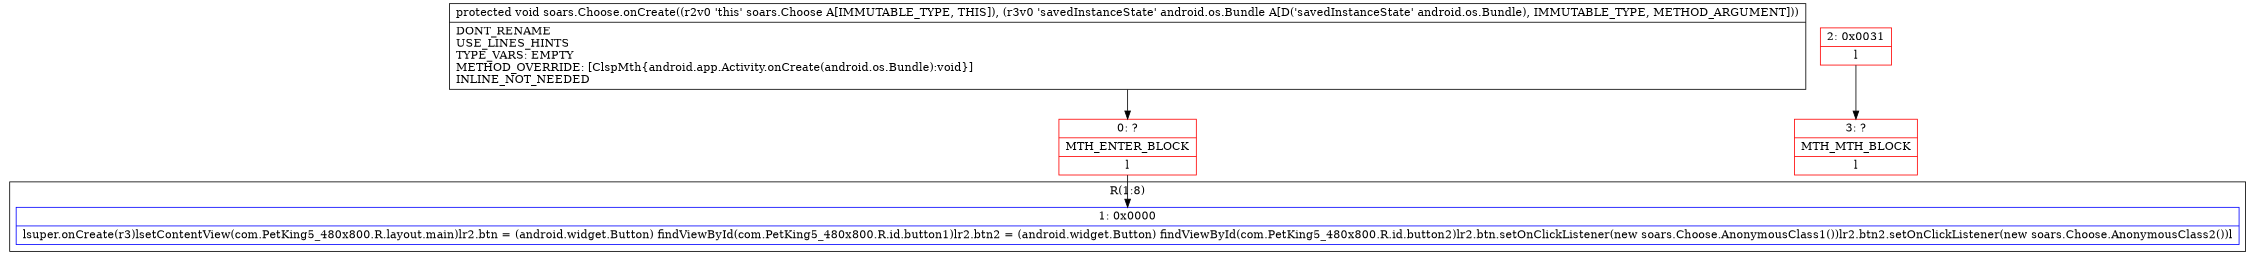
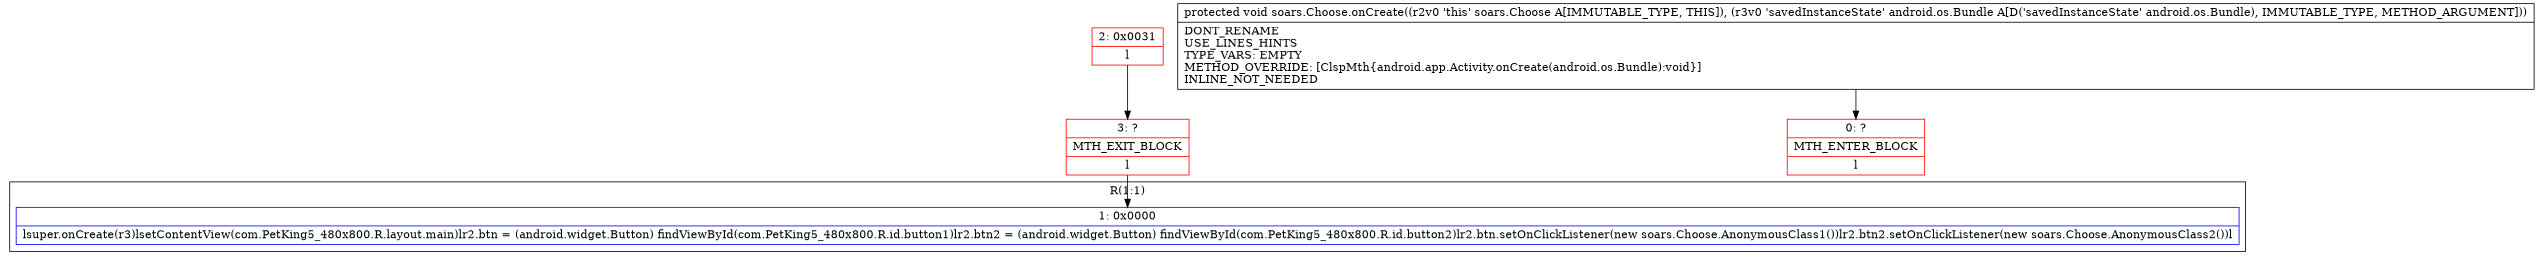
node "3: ?": text "MTH_MTH_BLOCK" -> "MTH_EXIT_BLOCK"
edge "0: ?" -> "1: 0x0000": now "3: ?" -> "1: 0x0000"
cluster "R(1:8)": label "R(1:8)" -> "R(1:1)"
